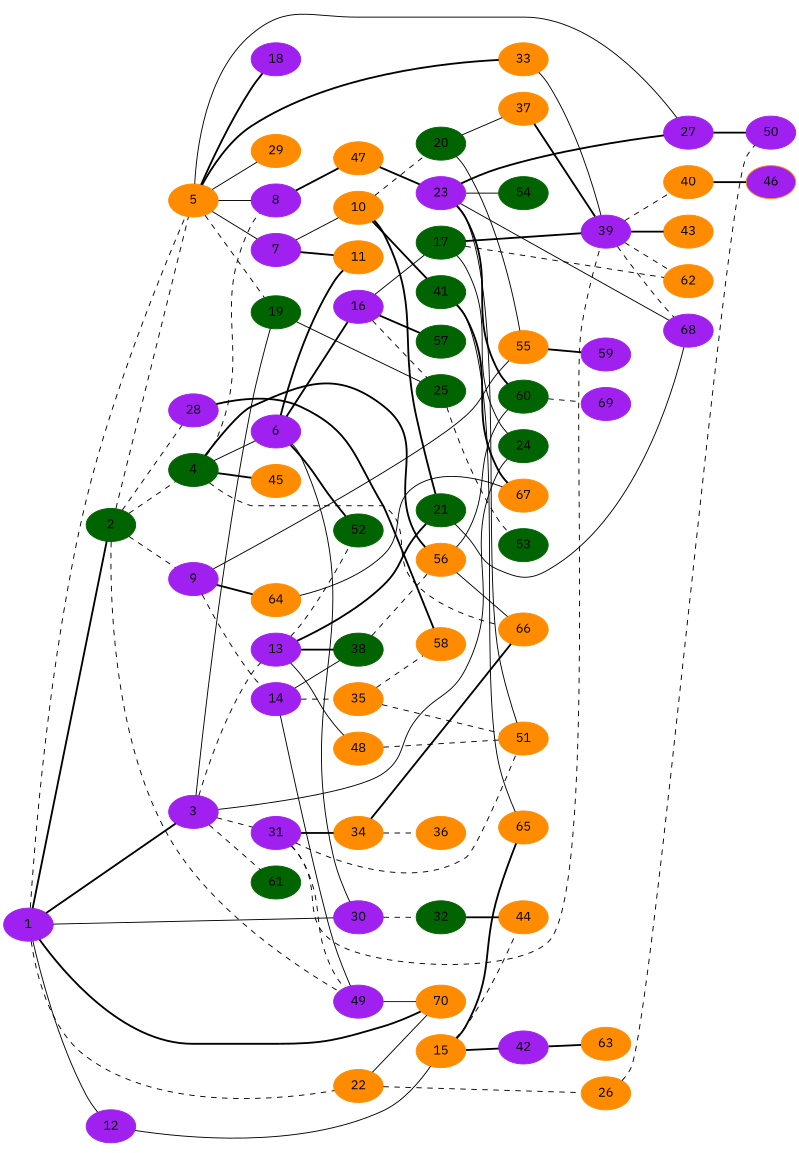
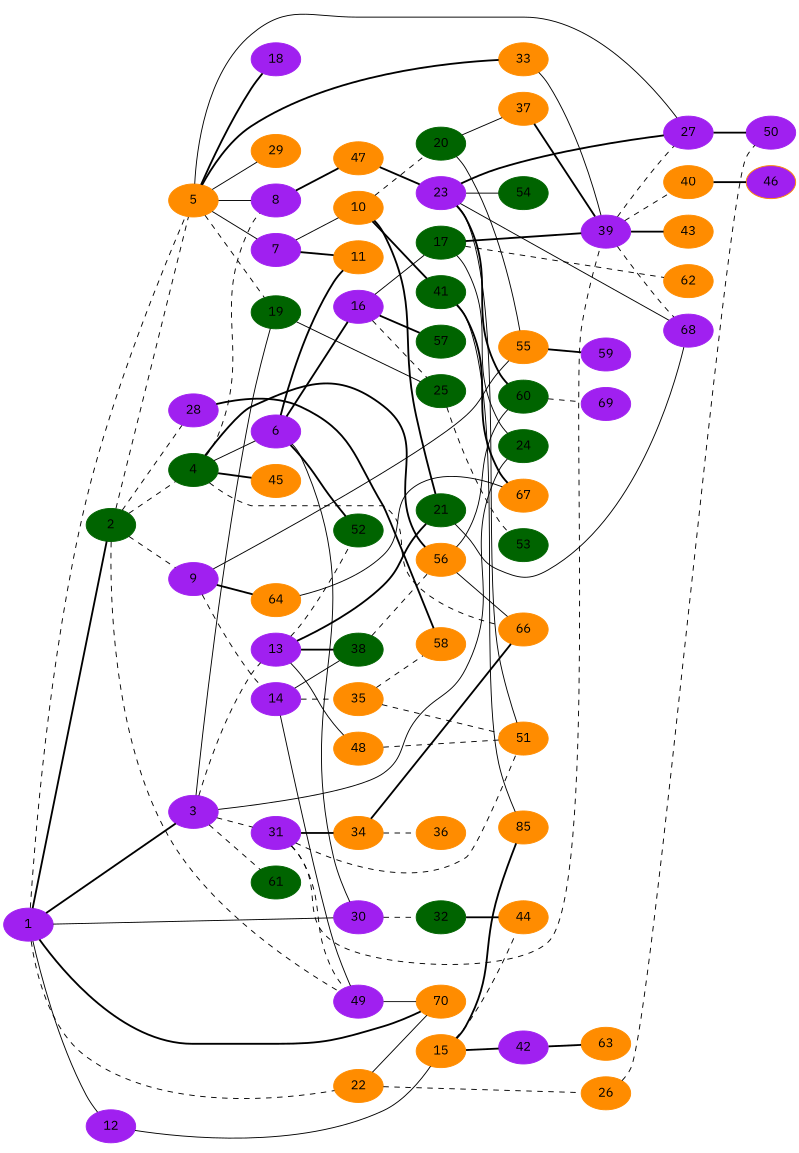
edge "39" -- "62": now "39" -- "27"
node "65": label "65" -> "85"
